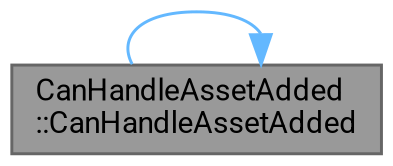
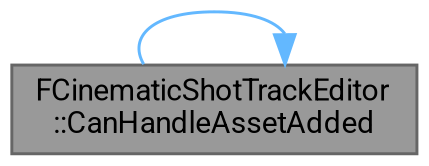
node "CanHandleAssetAdded ::CanHandleAssetAdded": label "CanHandleAssetAdded ::CanHandleAssetAdded" -> "FCinematicShotTrackEditor ::CanHandleAssetAdded"
